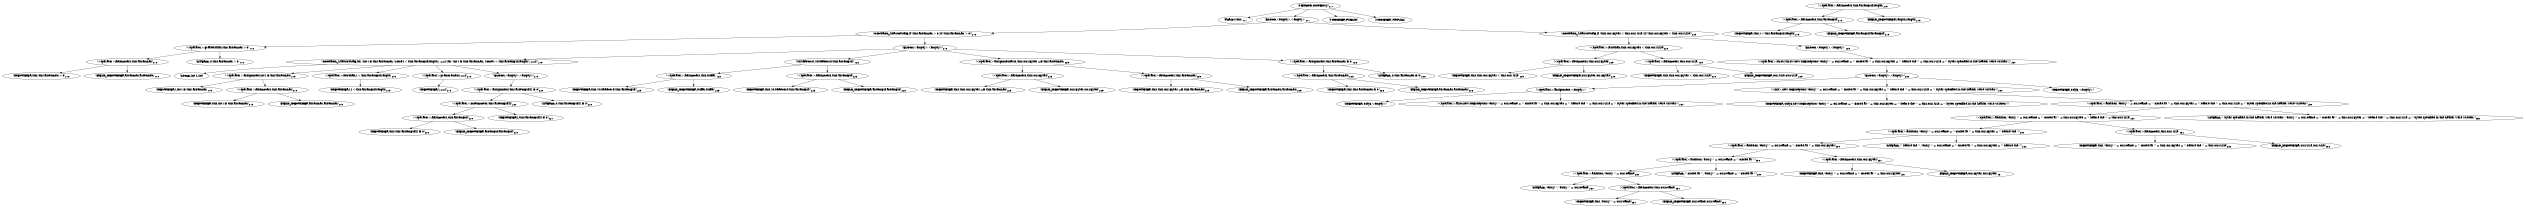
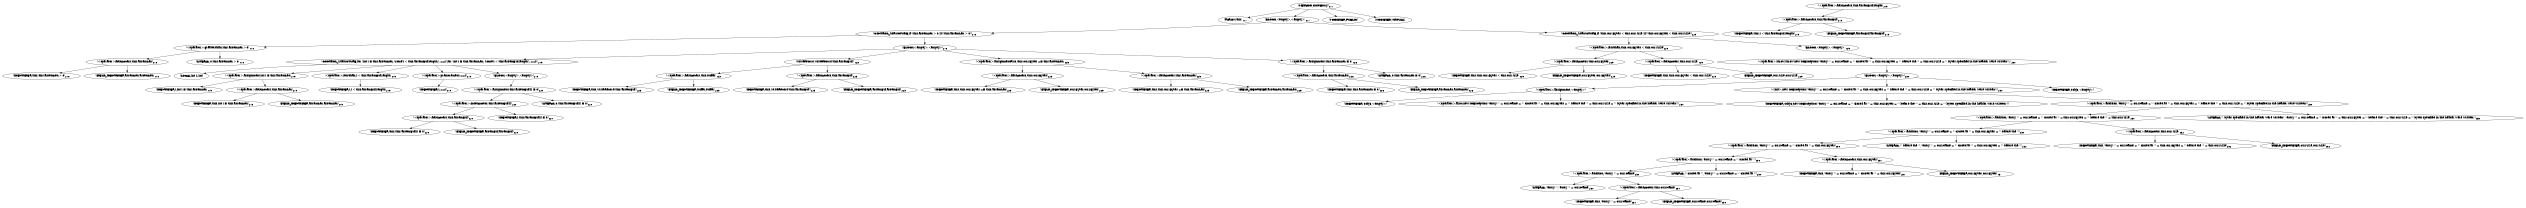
node "(FIELD_IDENTIFIER,length,length)": removed
